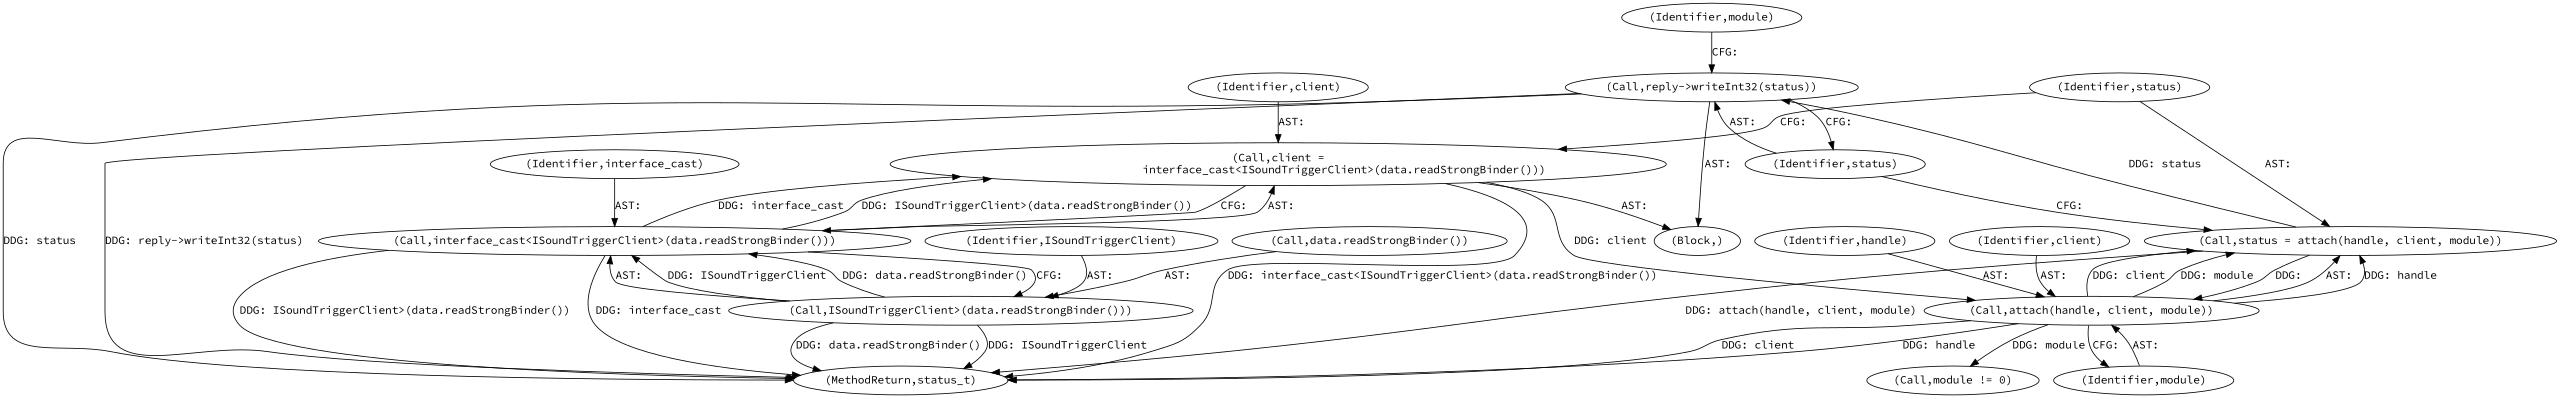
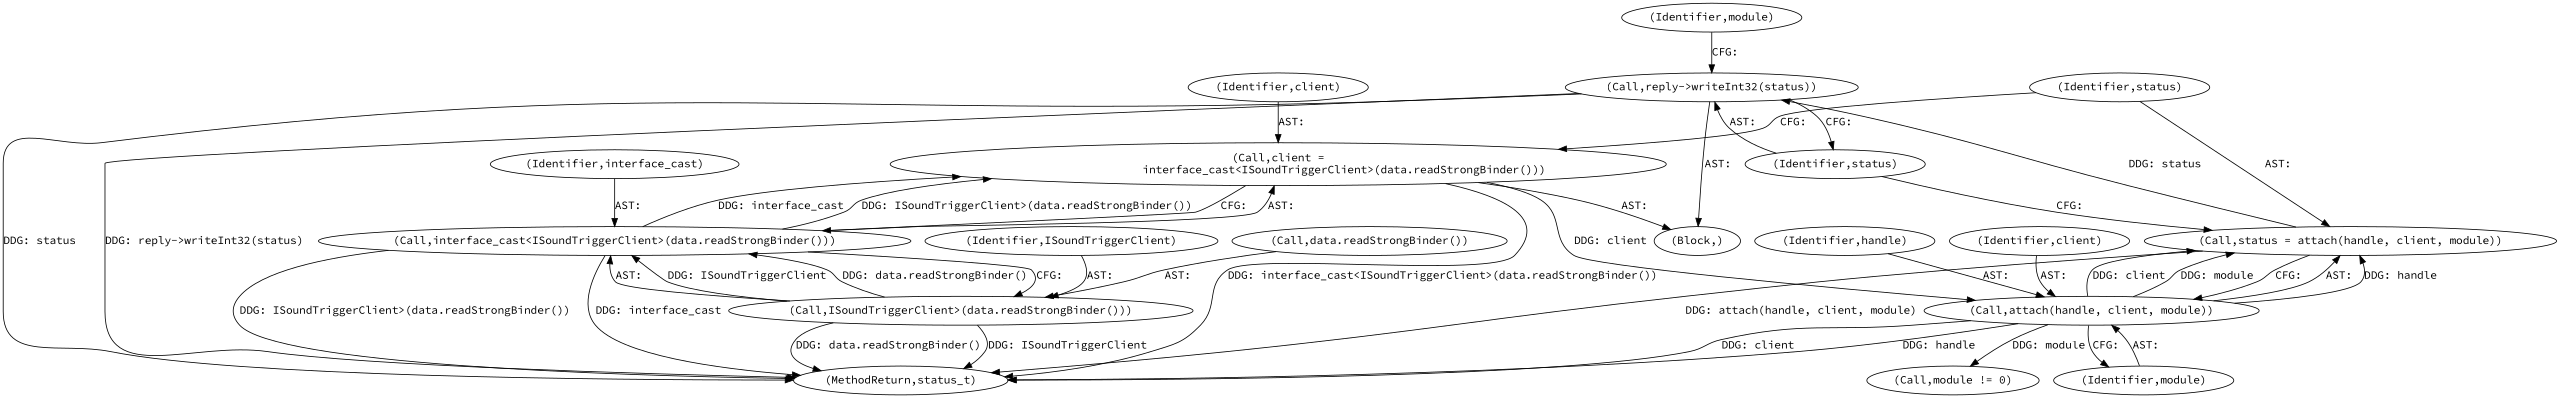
edge "(Call,status = attach(handle, client, module))" -> "(Call,attach(handle, client, module))": label "DDG: " -> "CFG: "
